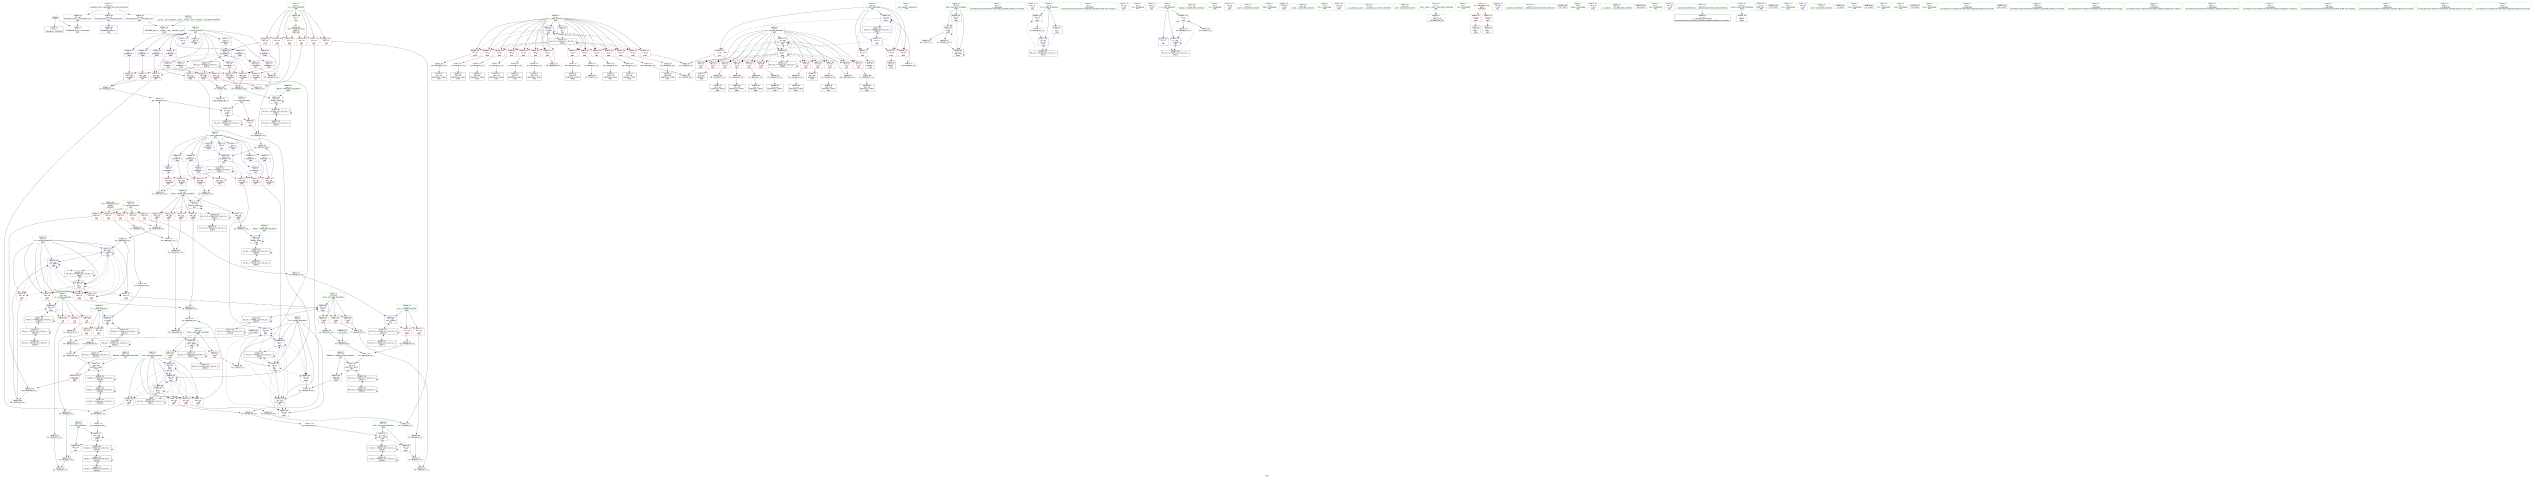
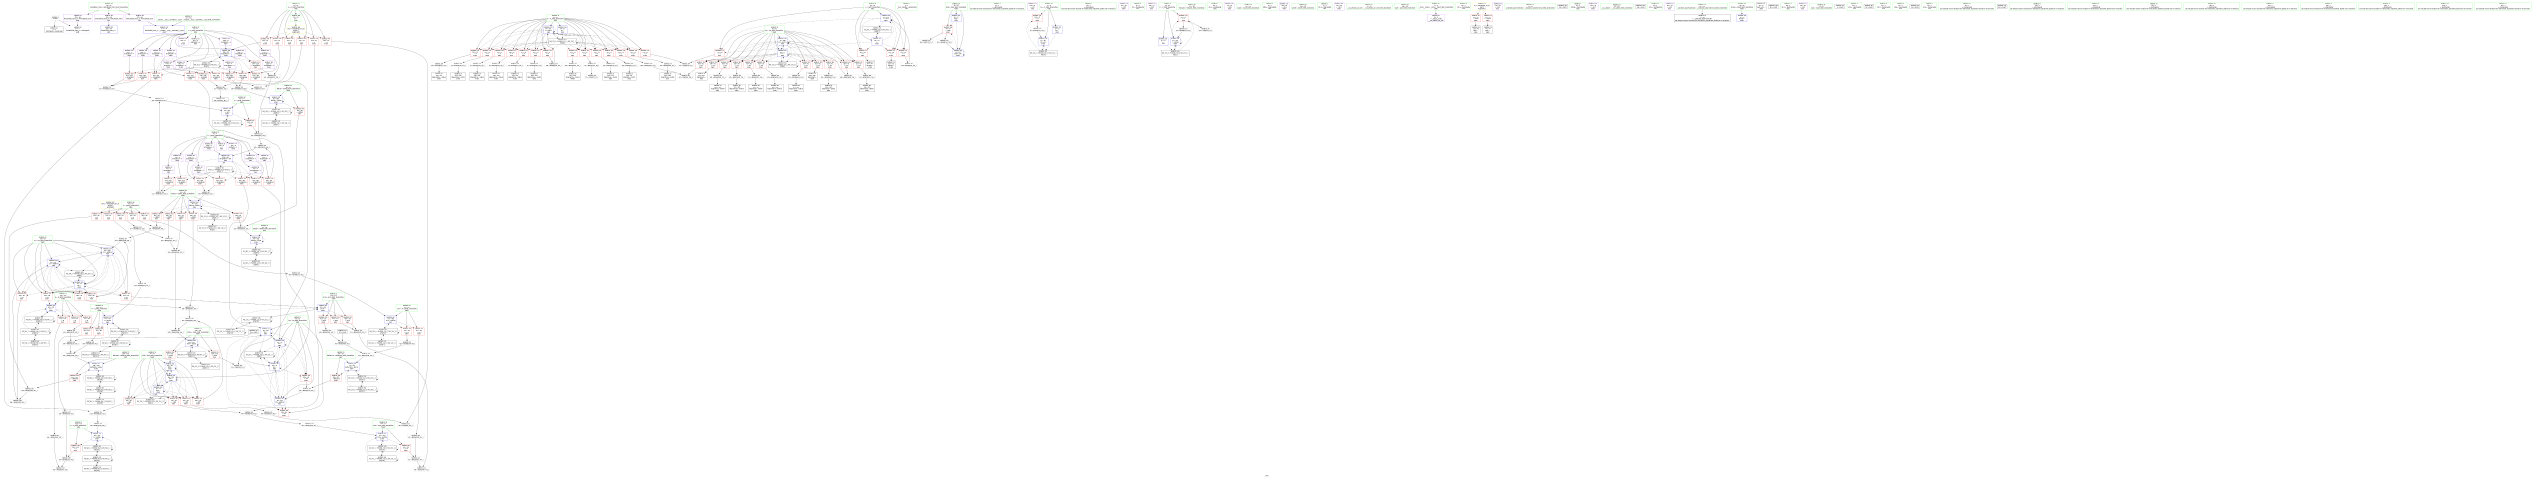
node "NodeID: 190": added
